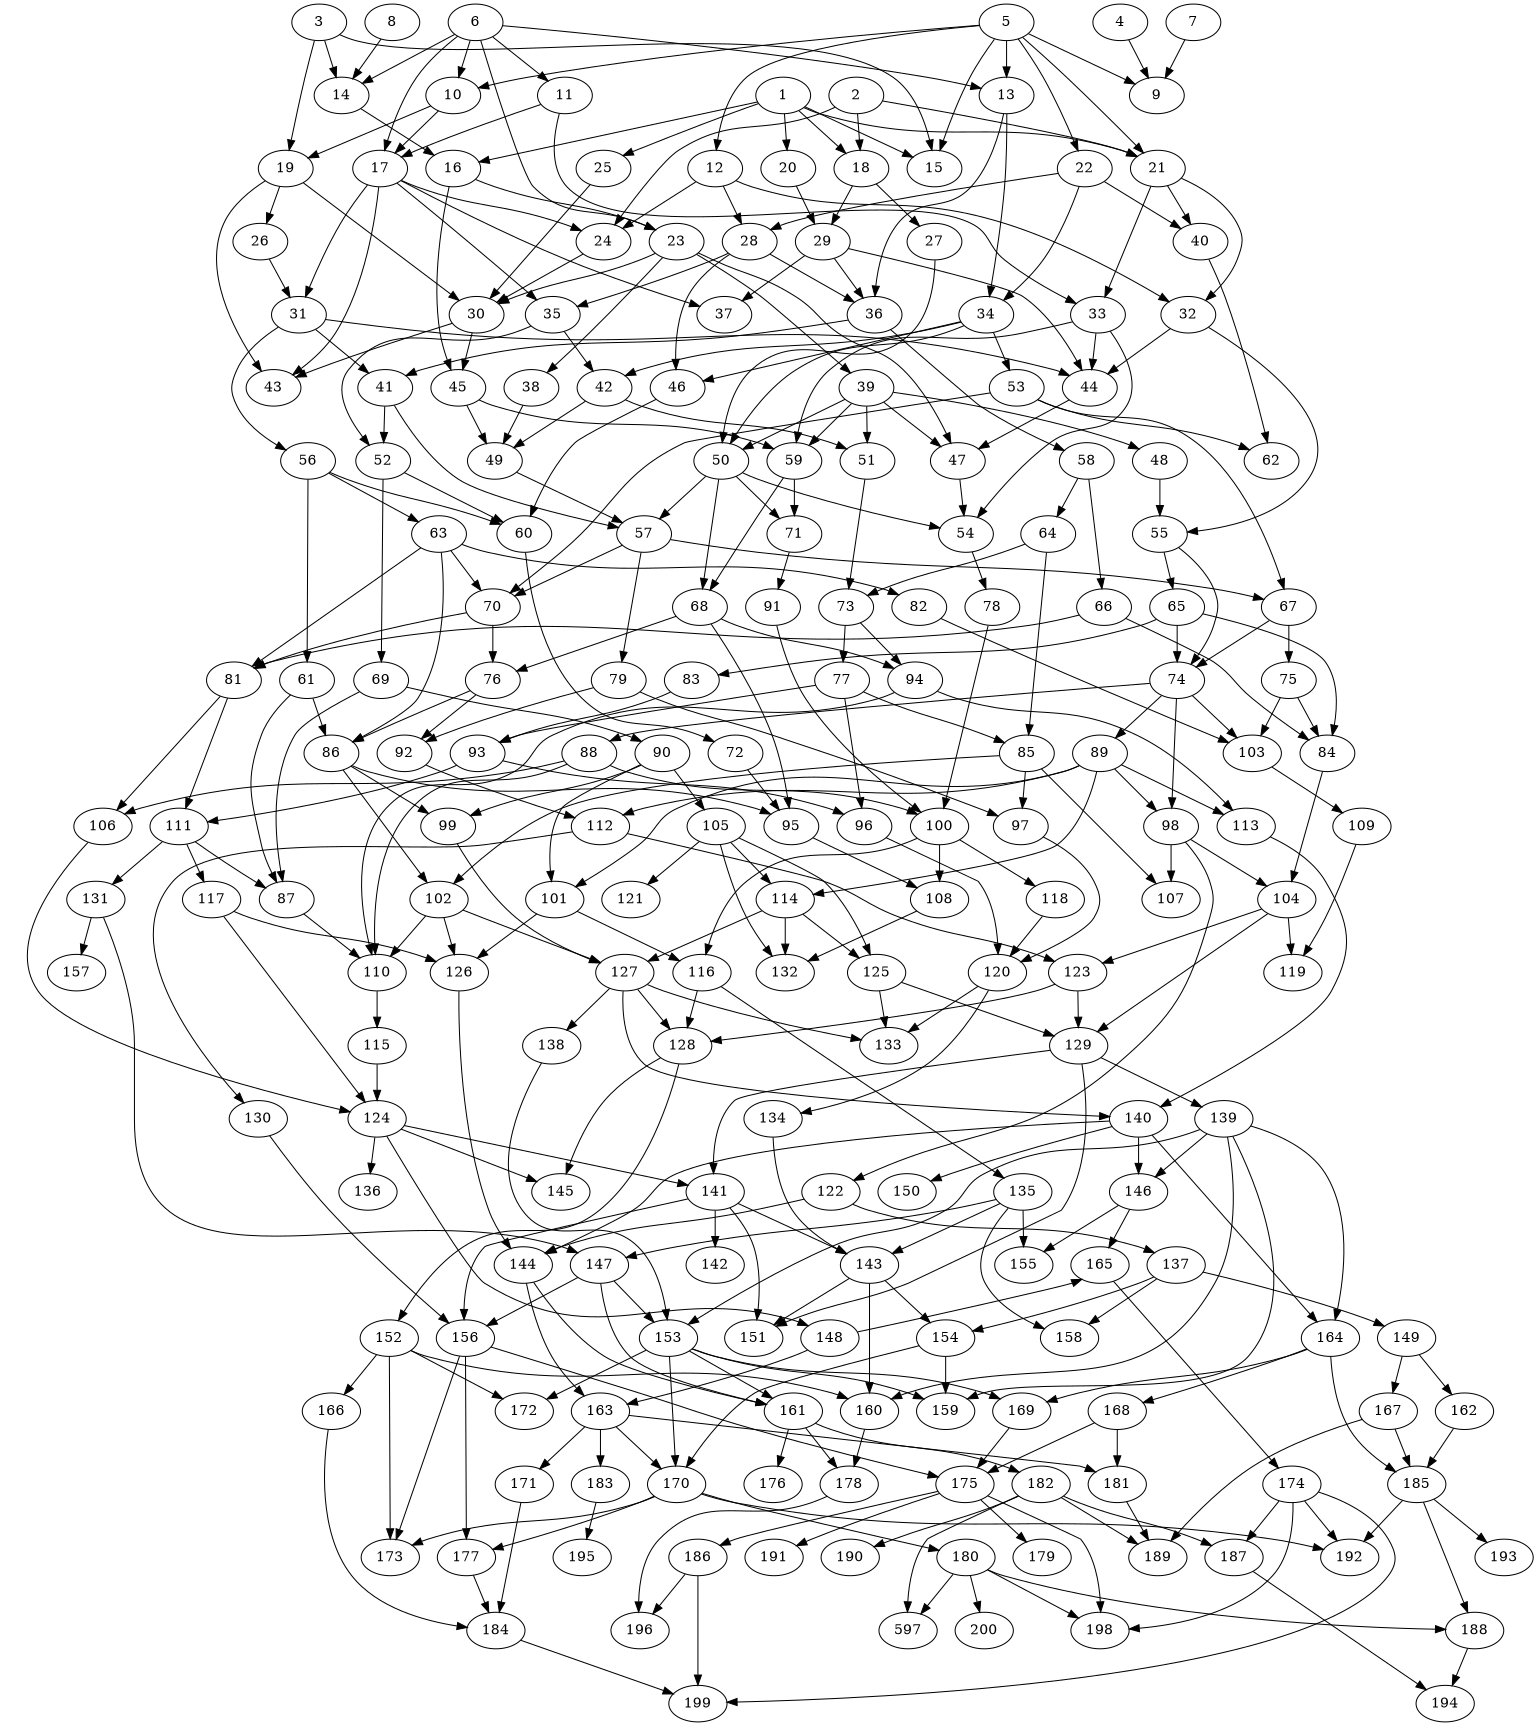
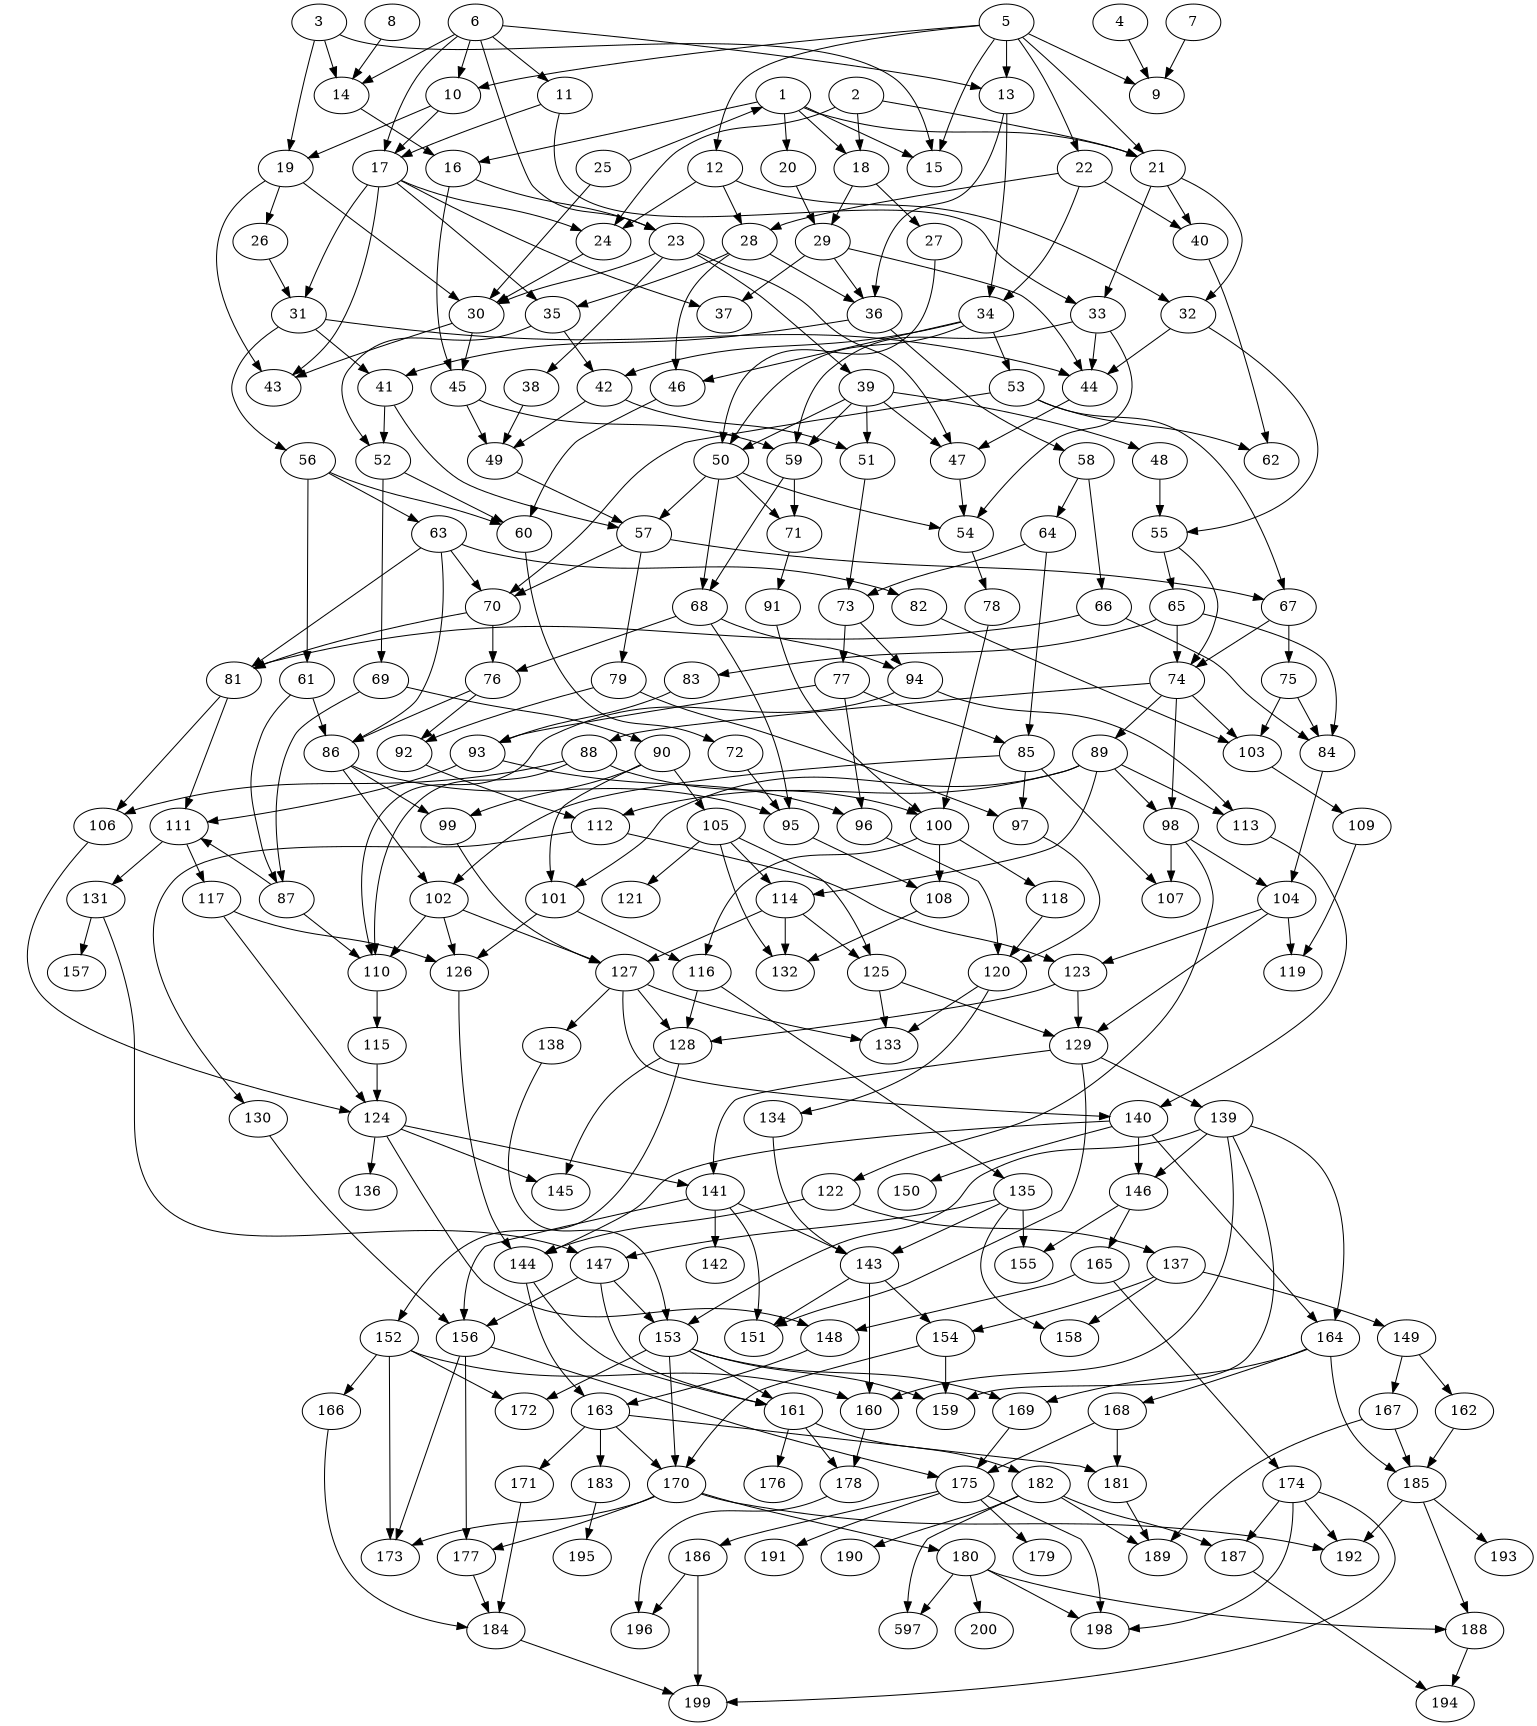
edge "1" -> "25": reversed
edge "111" -> "87": reversed
edge "148" -> "165": reversed
